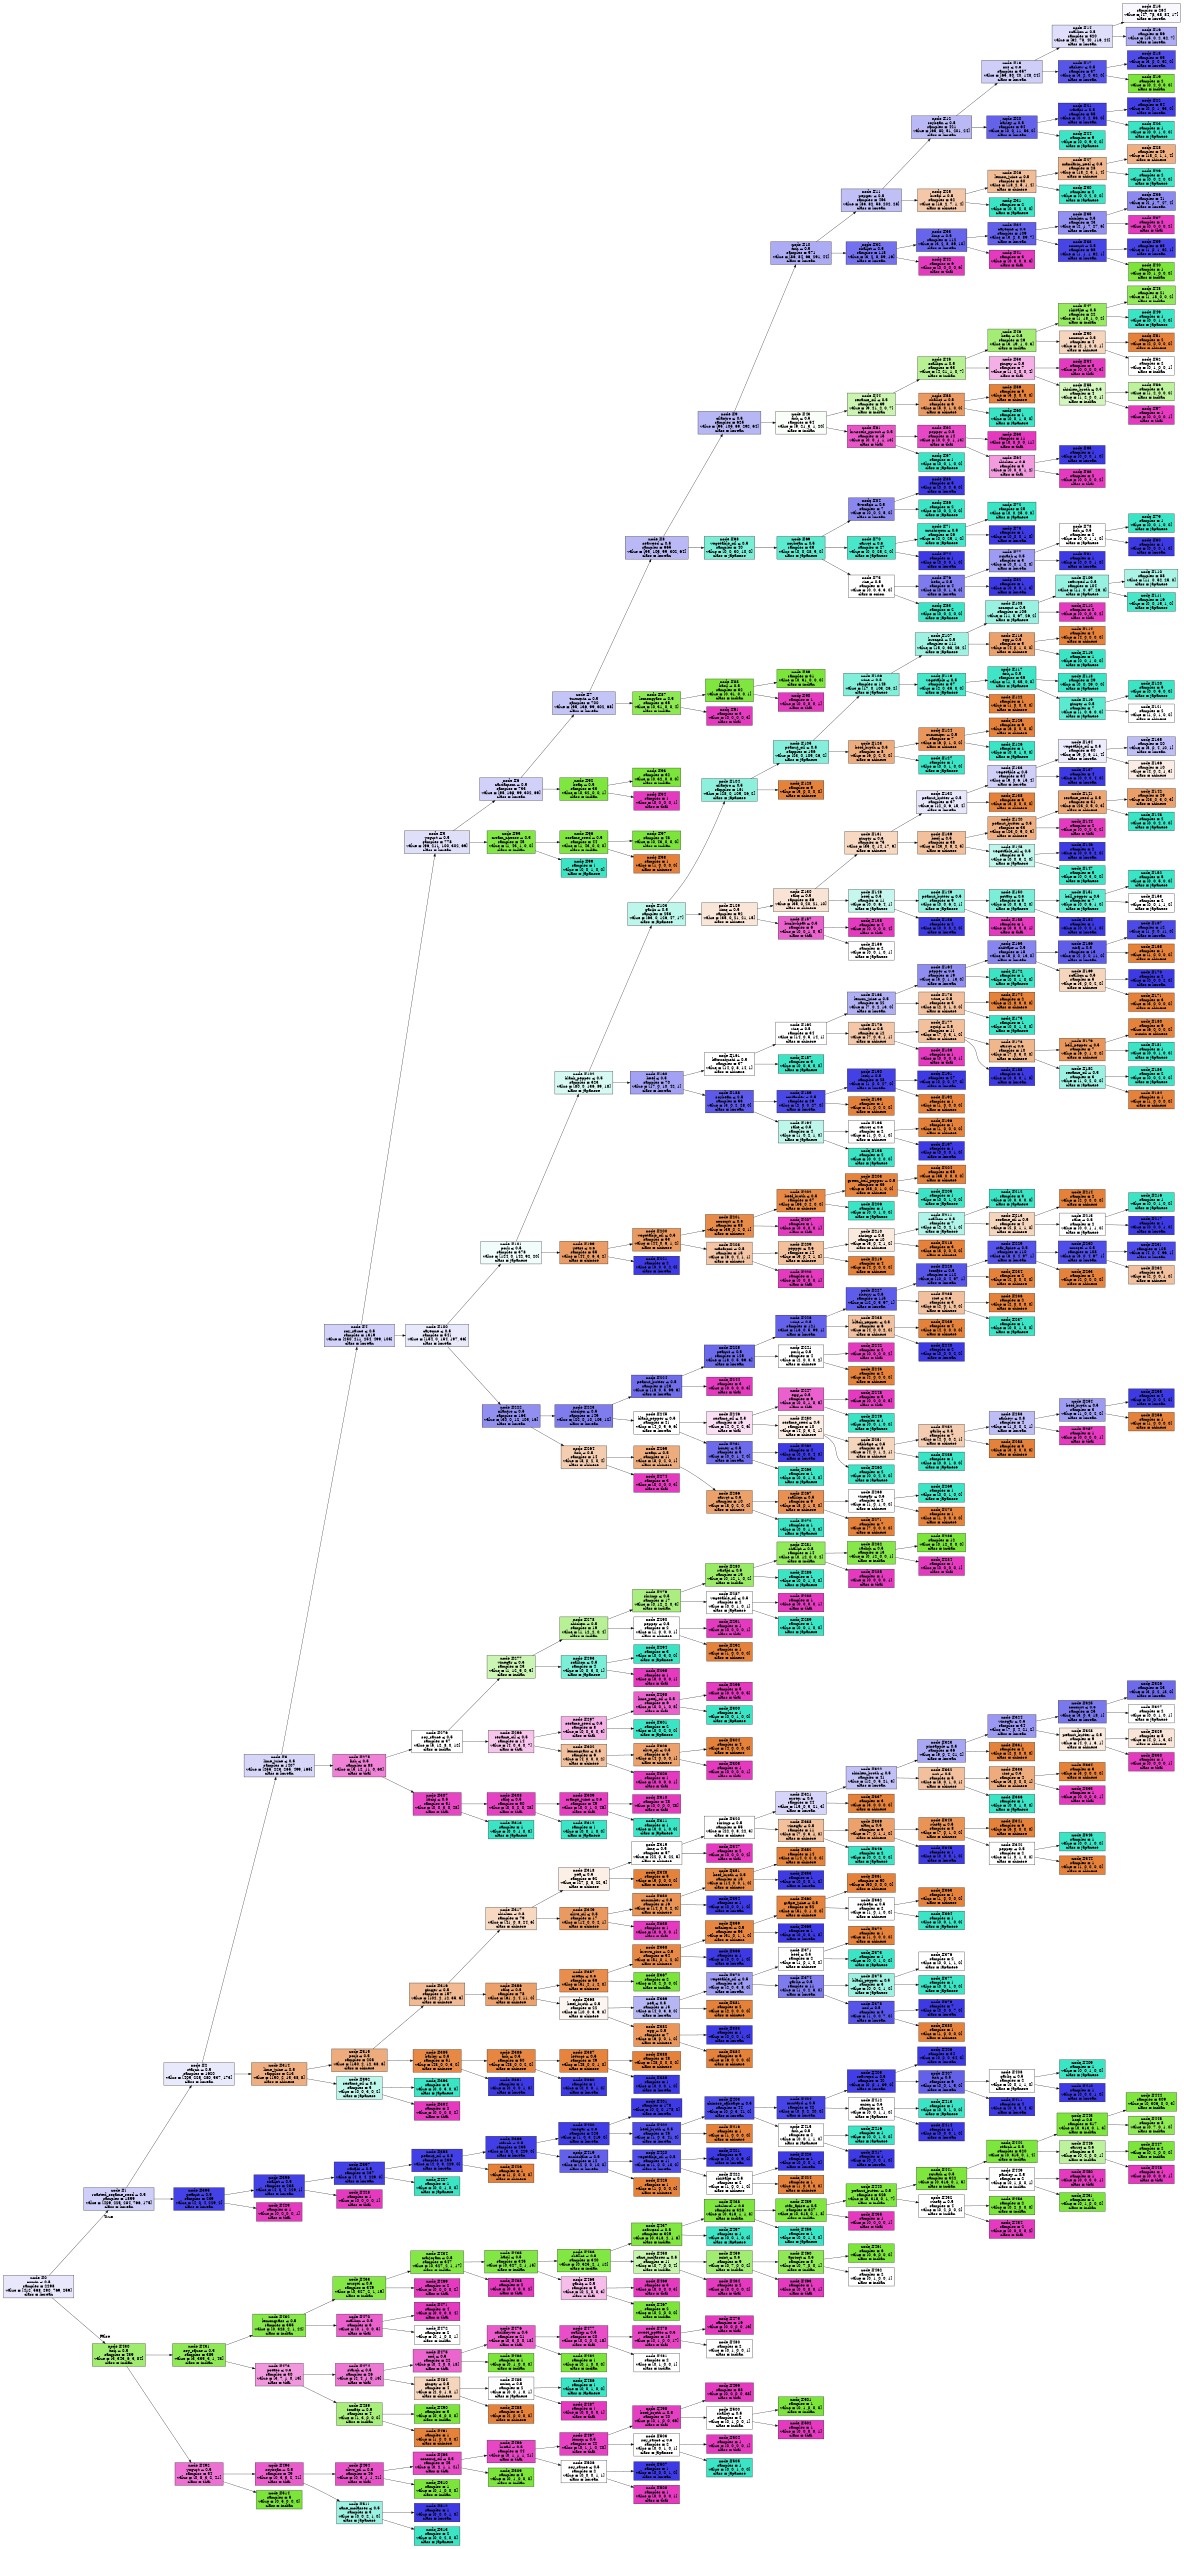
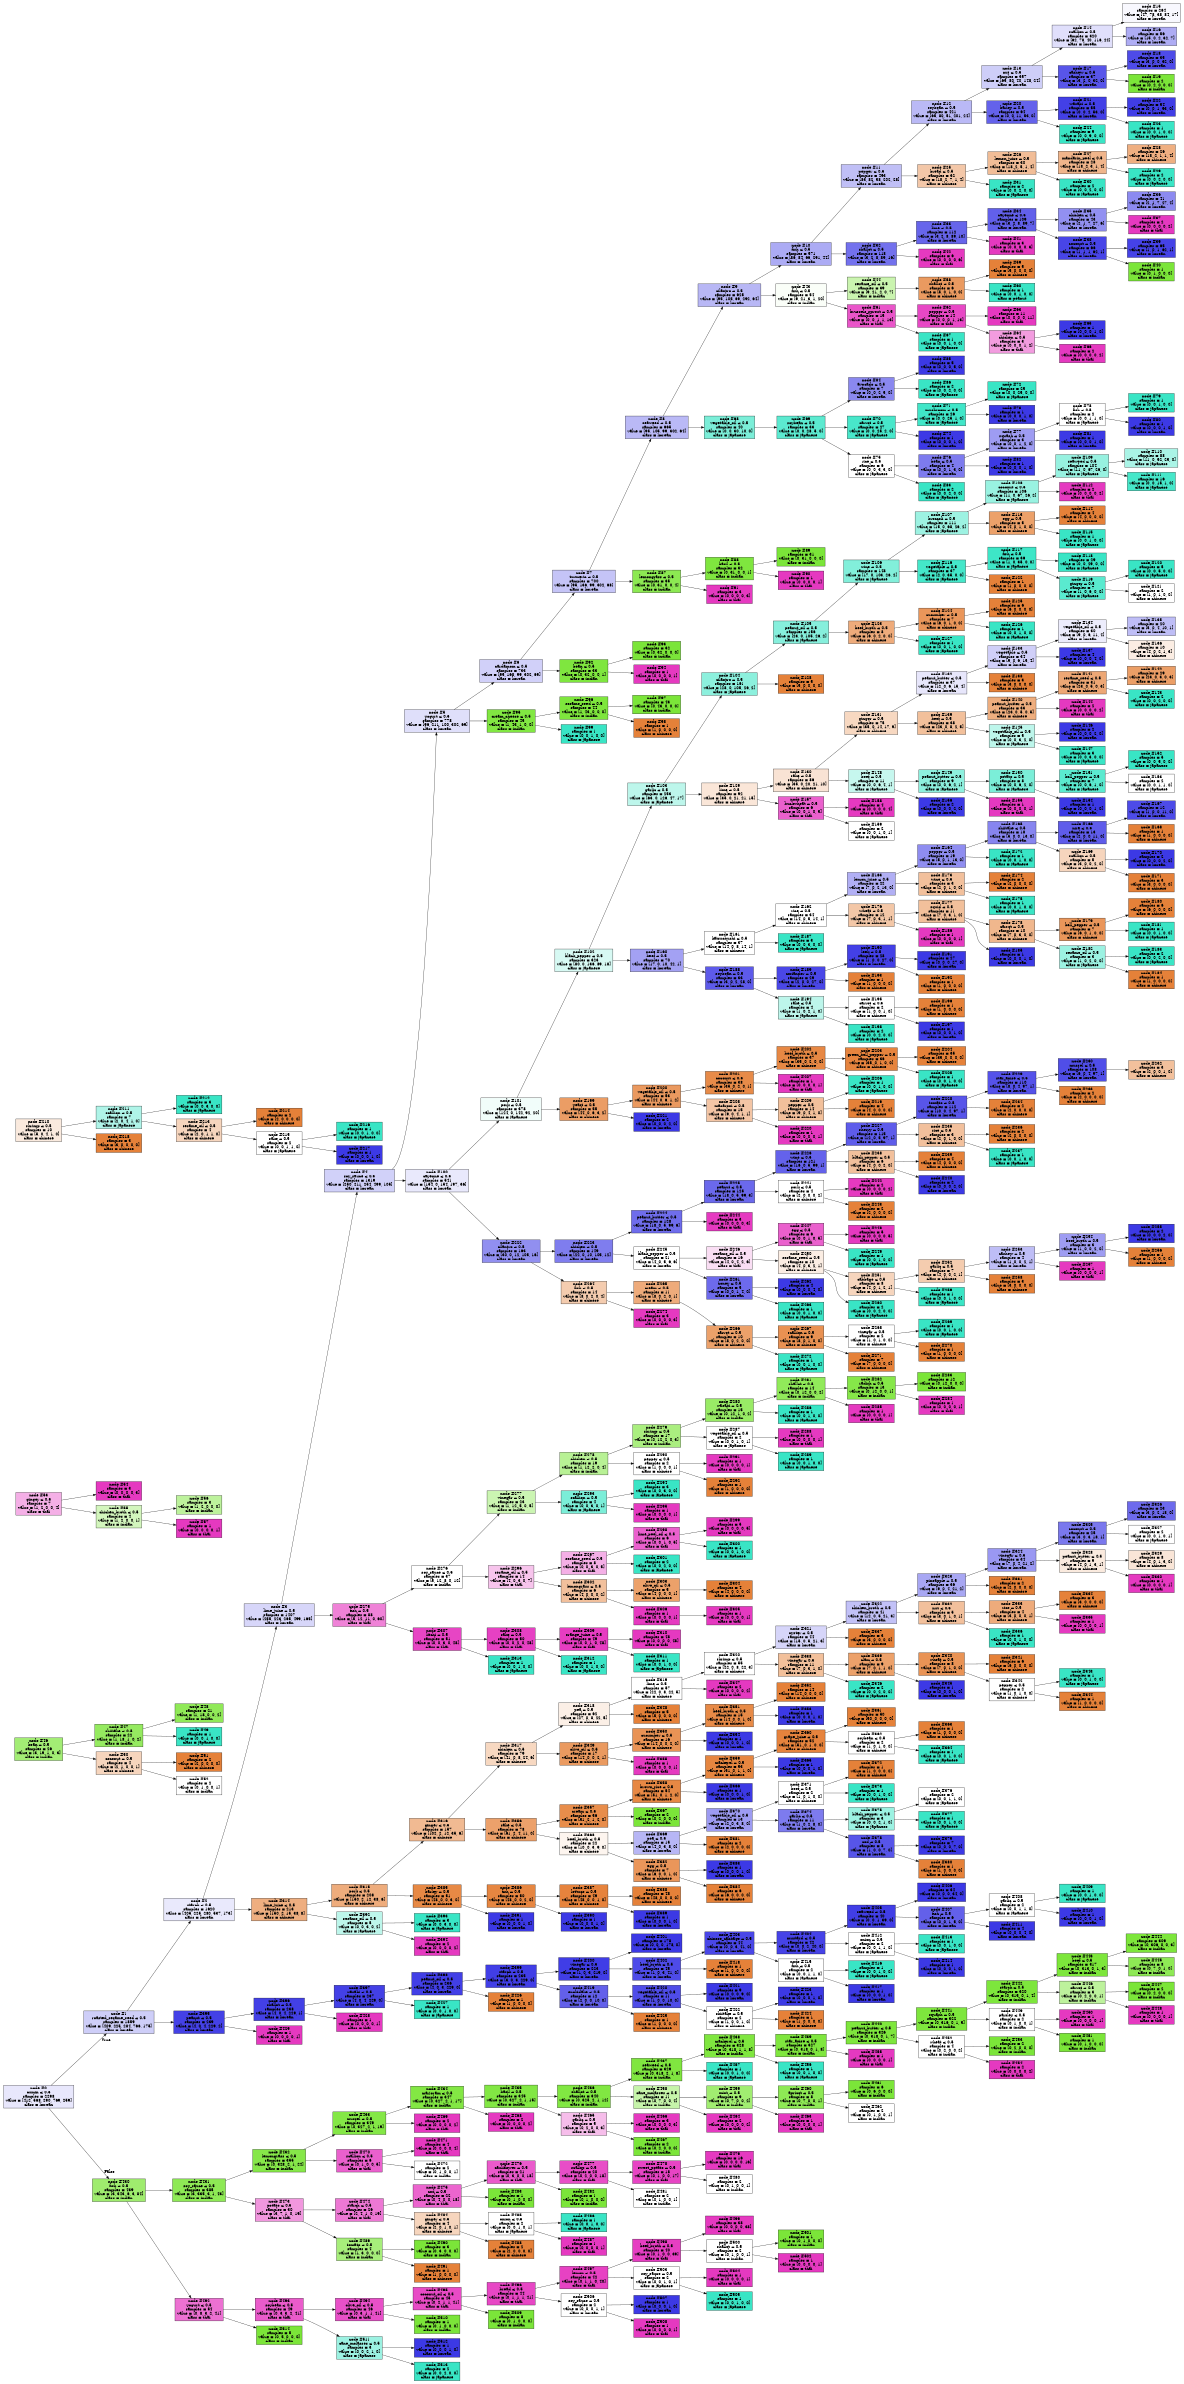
node "node #45": removed
node "node #60": text "class = japanese" -> "class = peanut"
node "node #75": text "class = onion" -> "class = japanese"
node "node #180": text "cumin = chinese" -> "class = chinese"
edge "node #209" -> "node #210": now "node #209" -> "node #206"
node "node #231": removed
edge "node #303" -> "node #305": now "node #306" -> "node #305"
